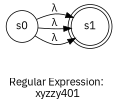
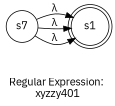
node "s0": label "s0" -> "s7"
